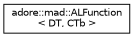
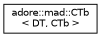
node "adore::mad::ALFunction < DT, CTb >": label "adore::mad::ALFunction < DT, CTb >" -> "adore::mad::CTb < DT, CTb >"
